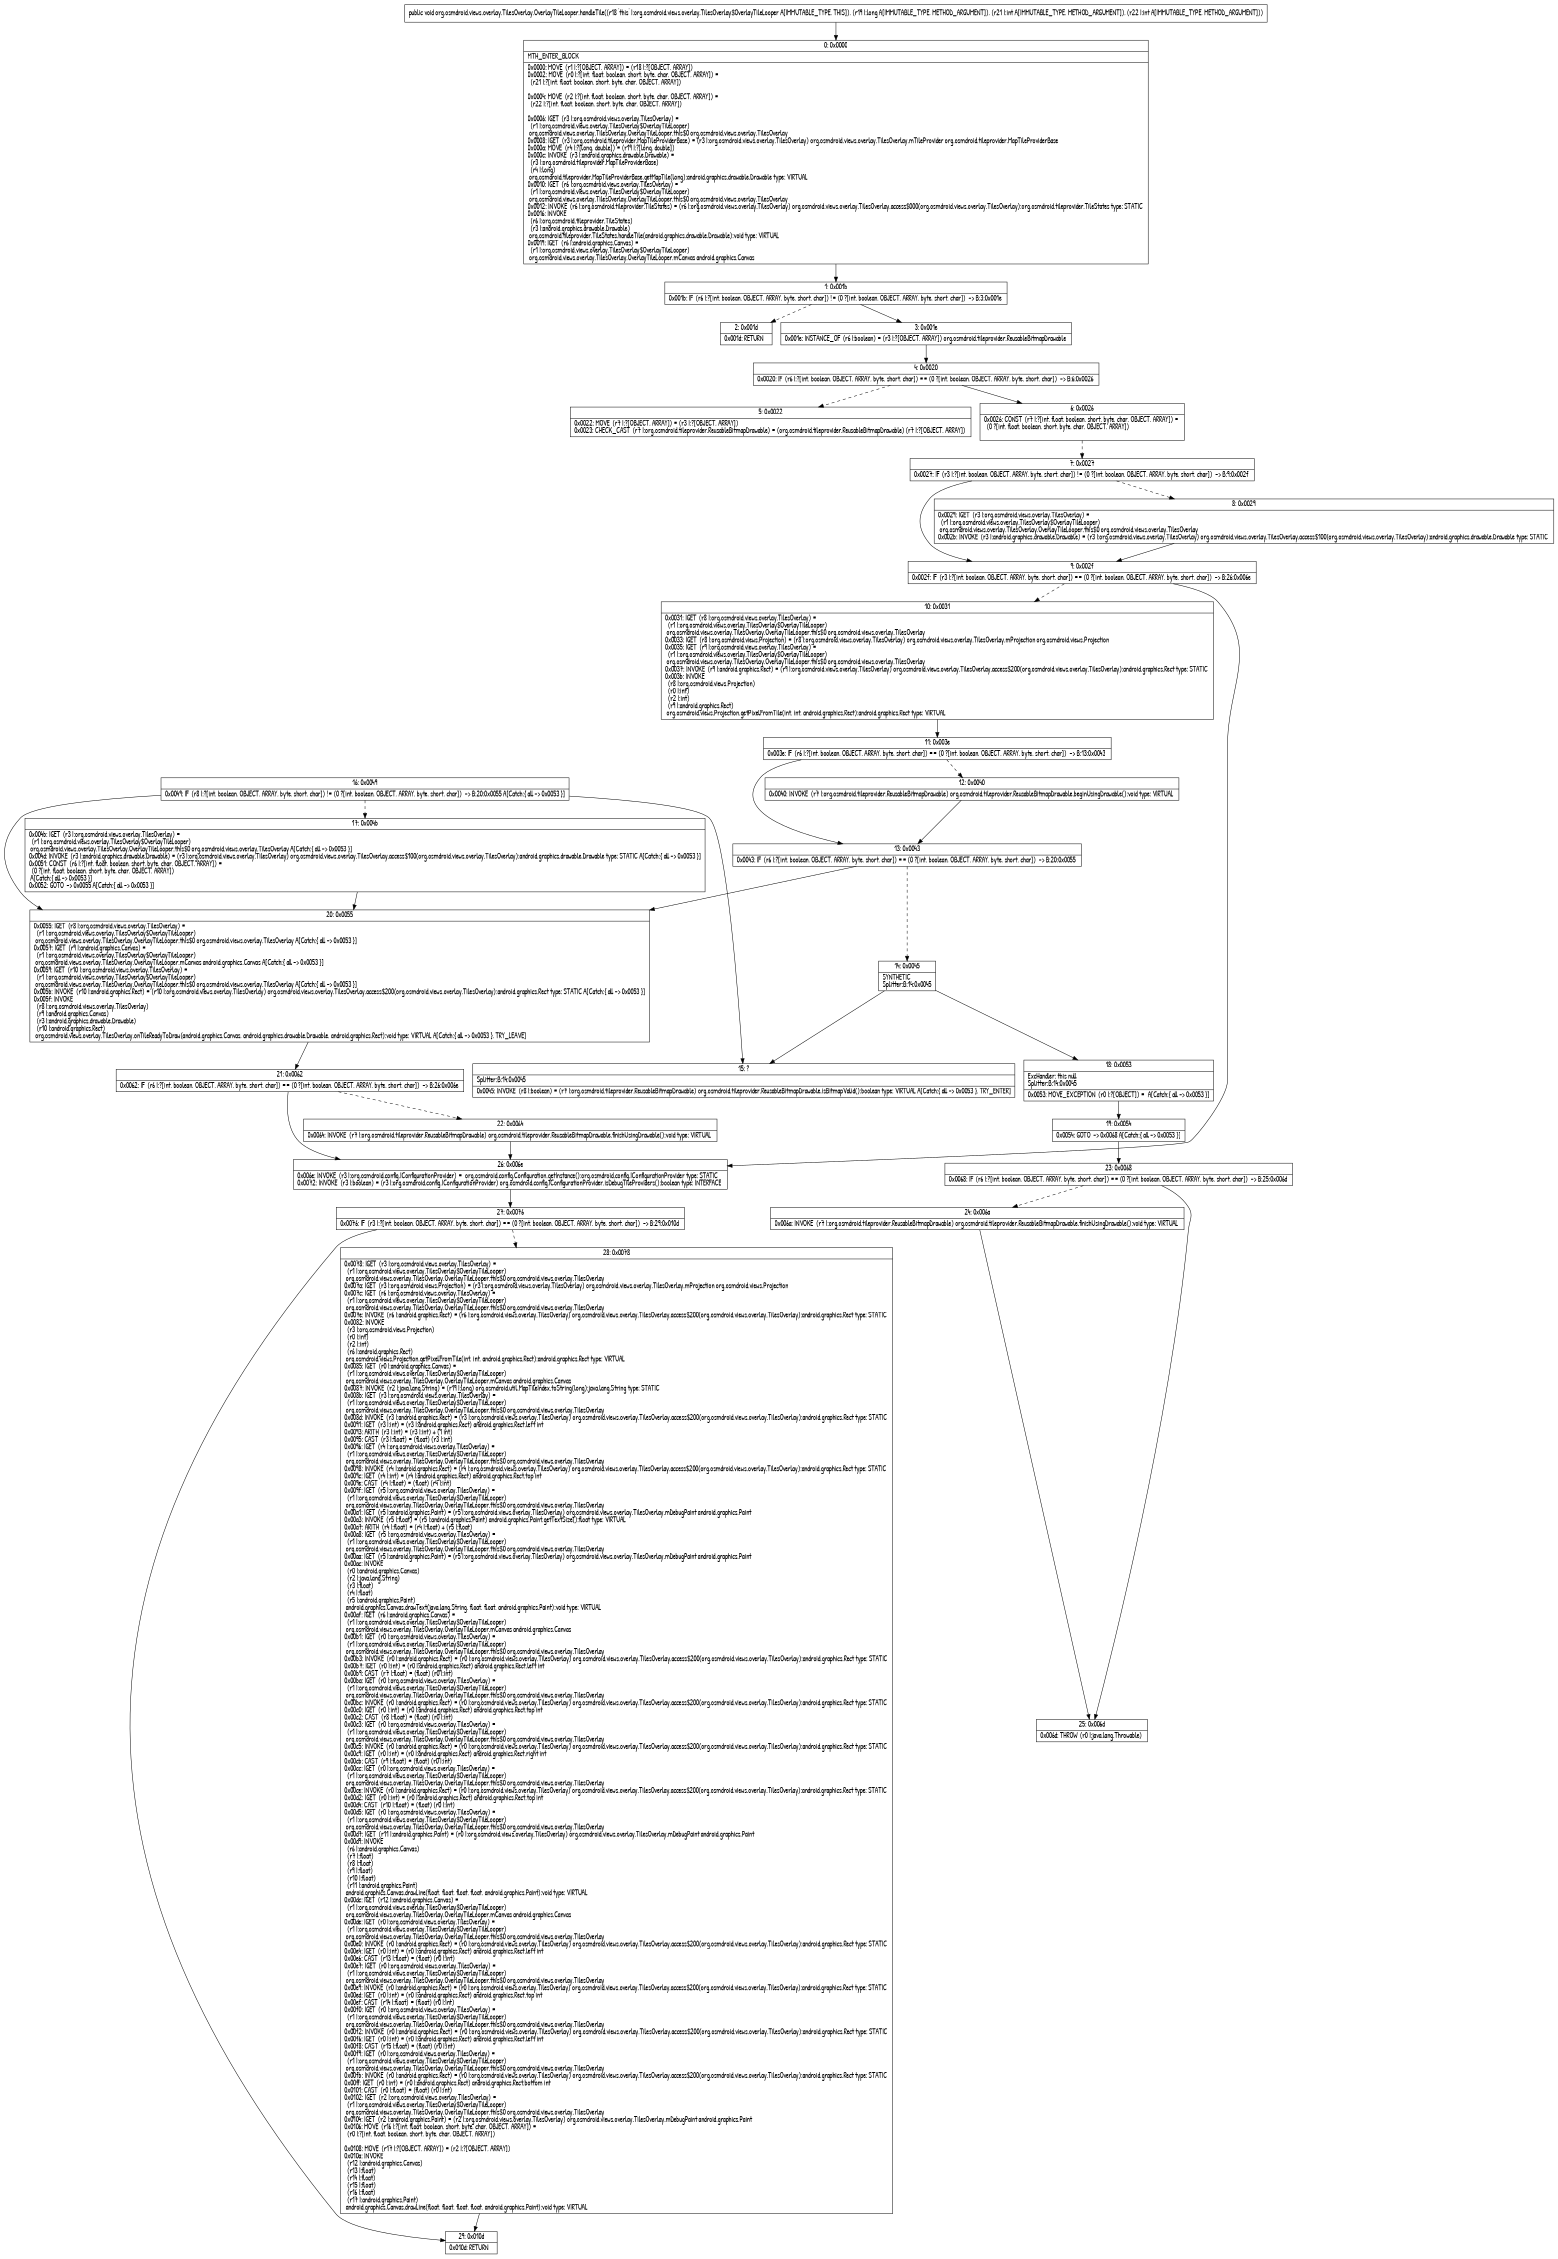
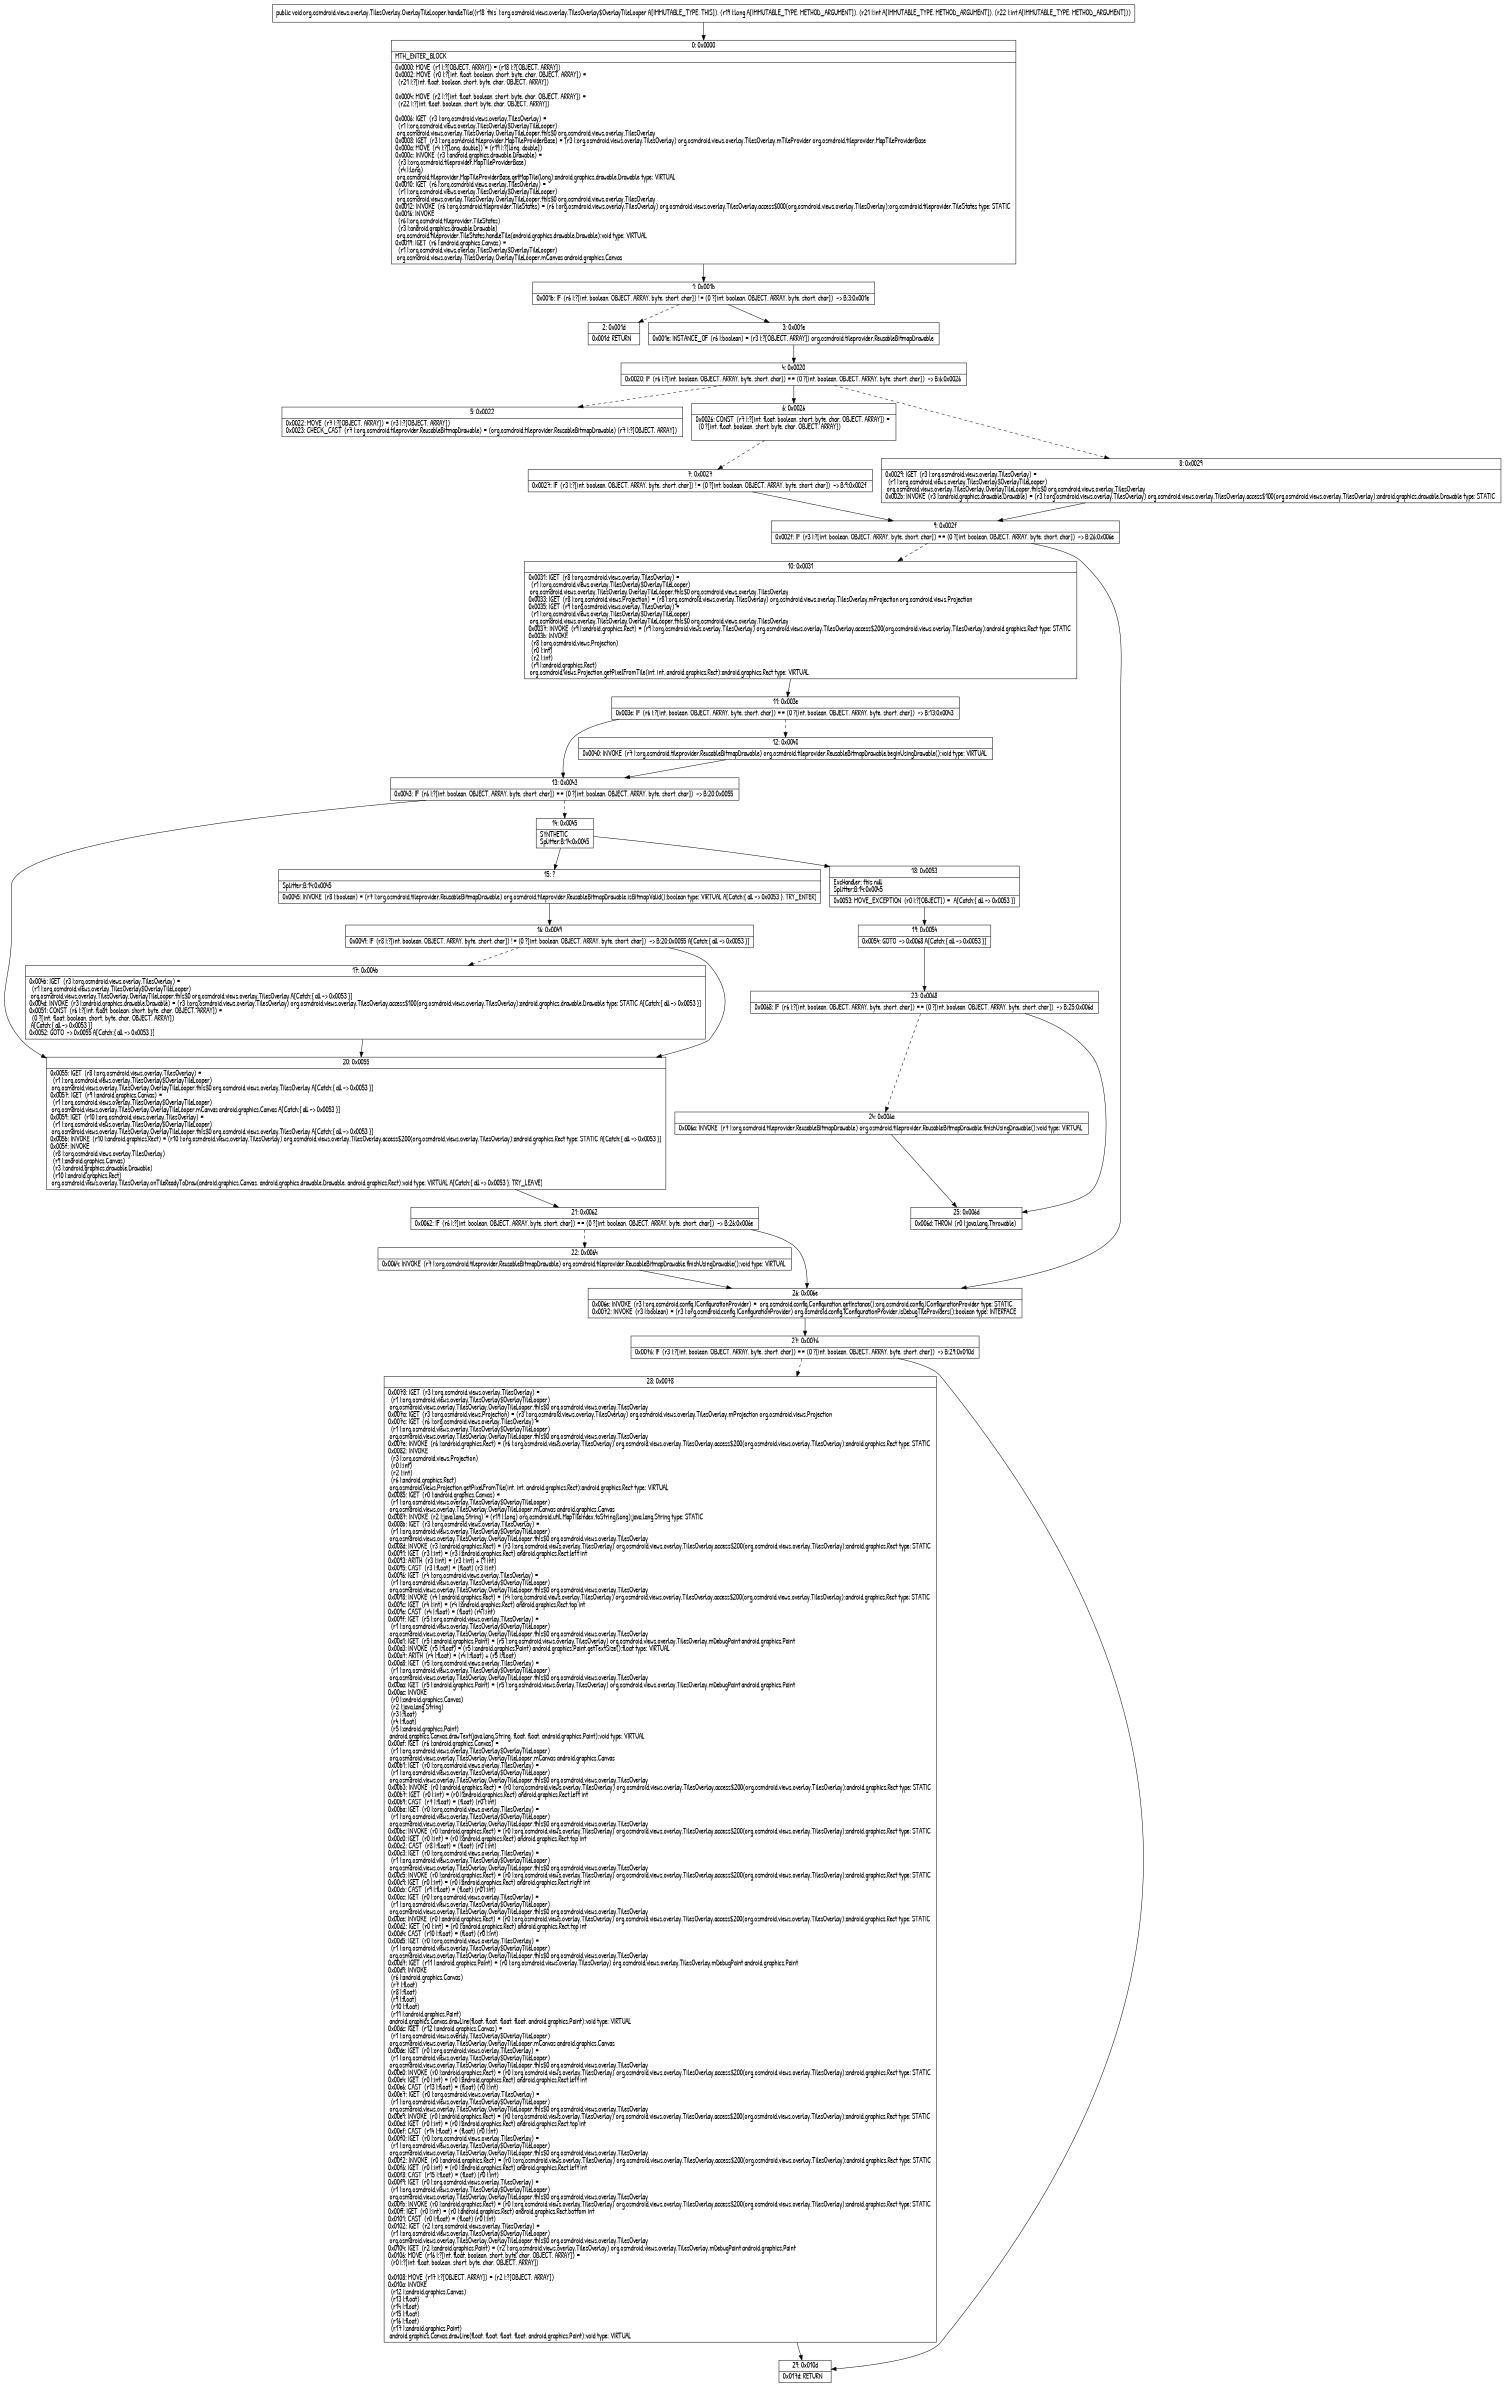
edge "7: 0x0027" -> "8: 0x0029": now "4: 0x0020" -> "8: 0x0029"
edge "16: 0x0049" -> "15: ?": reversed
node "29: 0x010d": text "0x010d: RETURN" -> "0x017d: RETURN"
